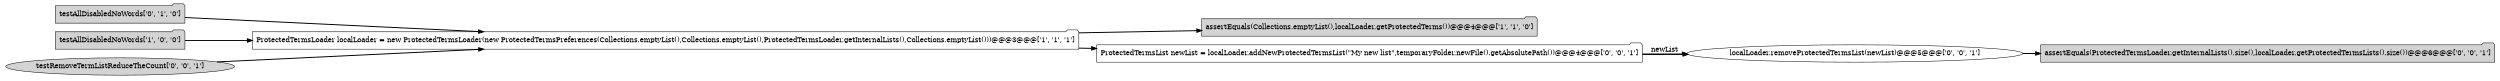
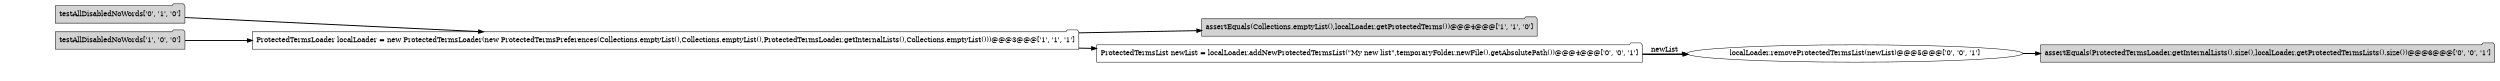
node "testRemoveTermListReduceTheCount['0', '0', '1']": removed
